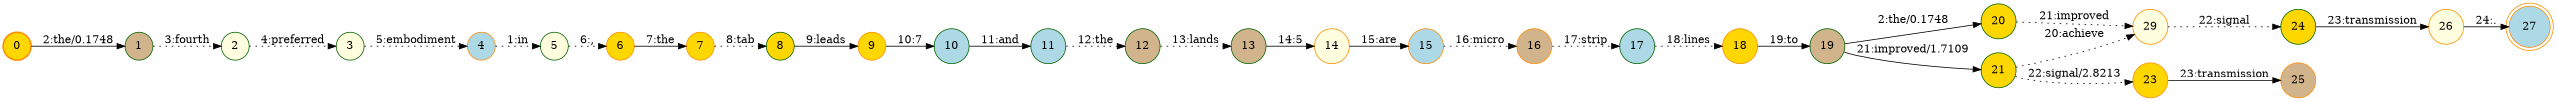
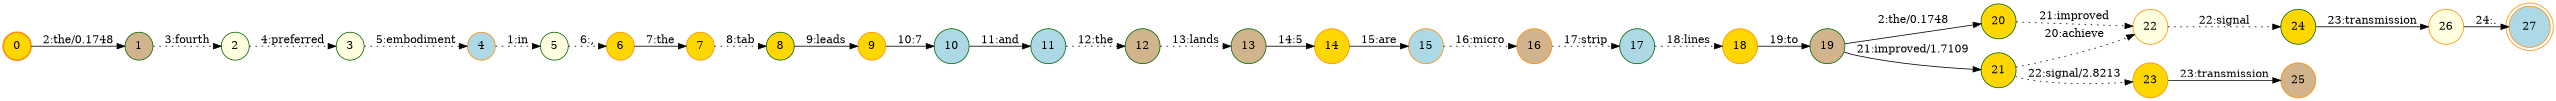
node "29": label "29" -> "22"
node "14": fillcolor lightyellow -> gold
